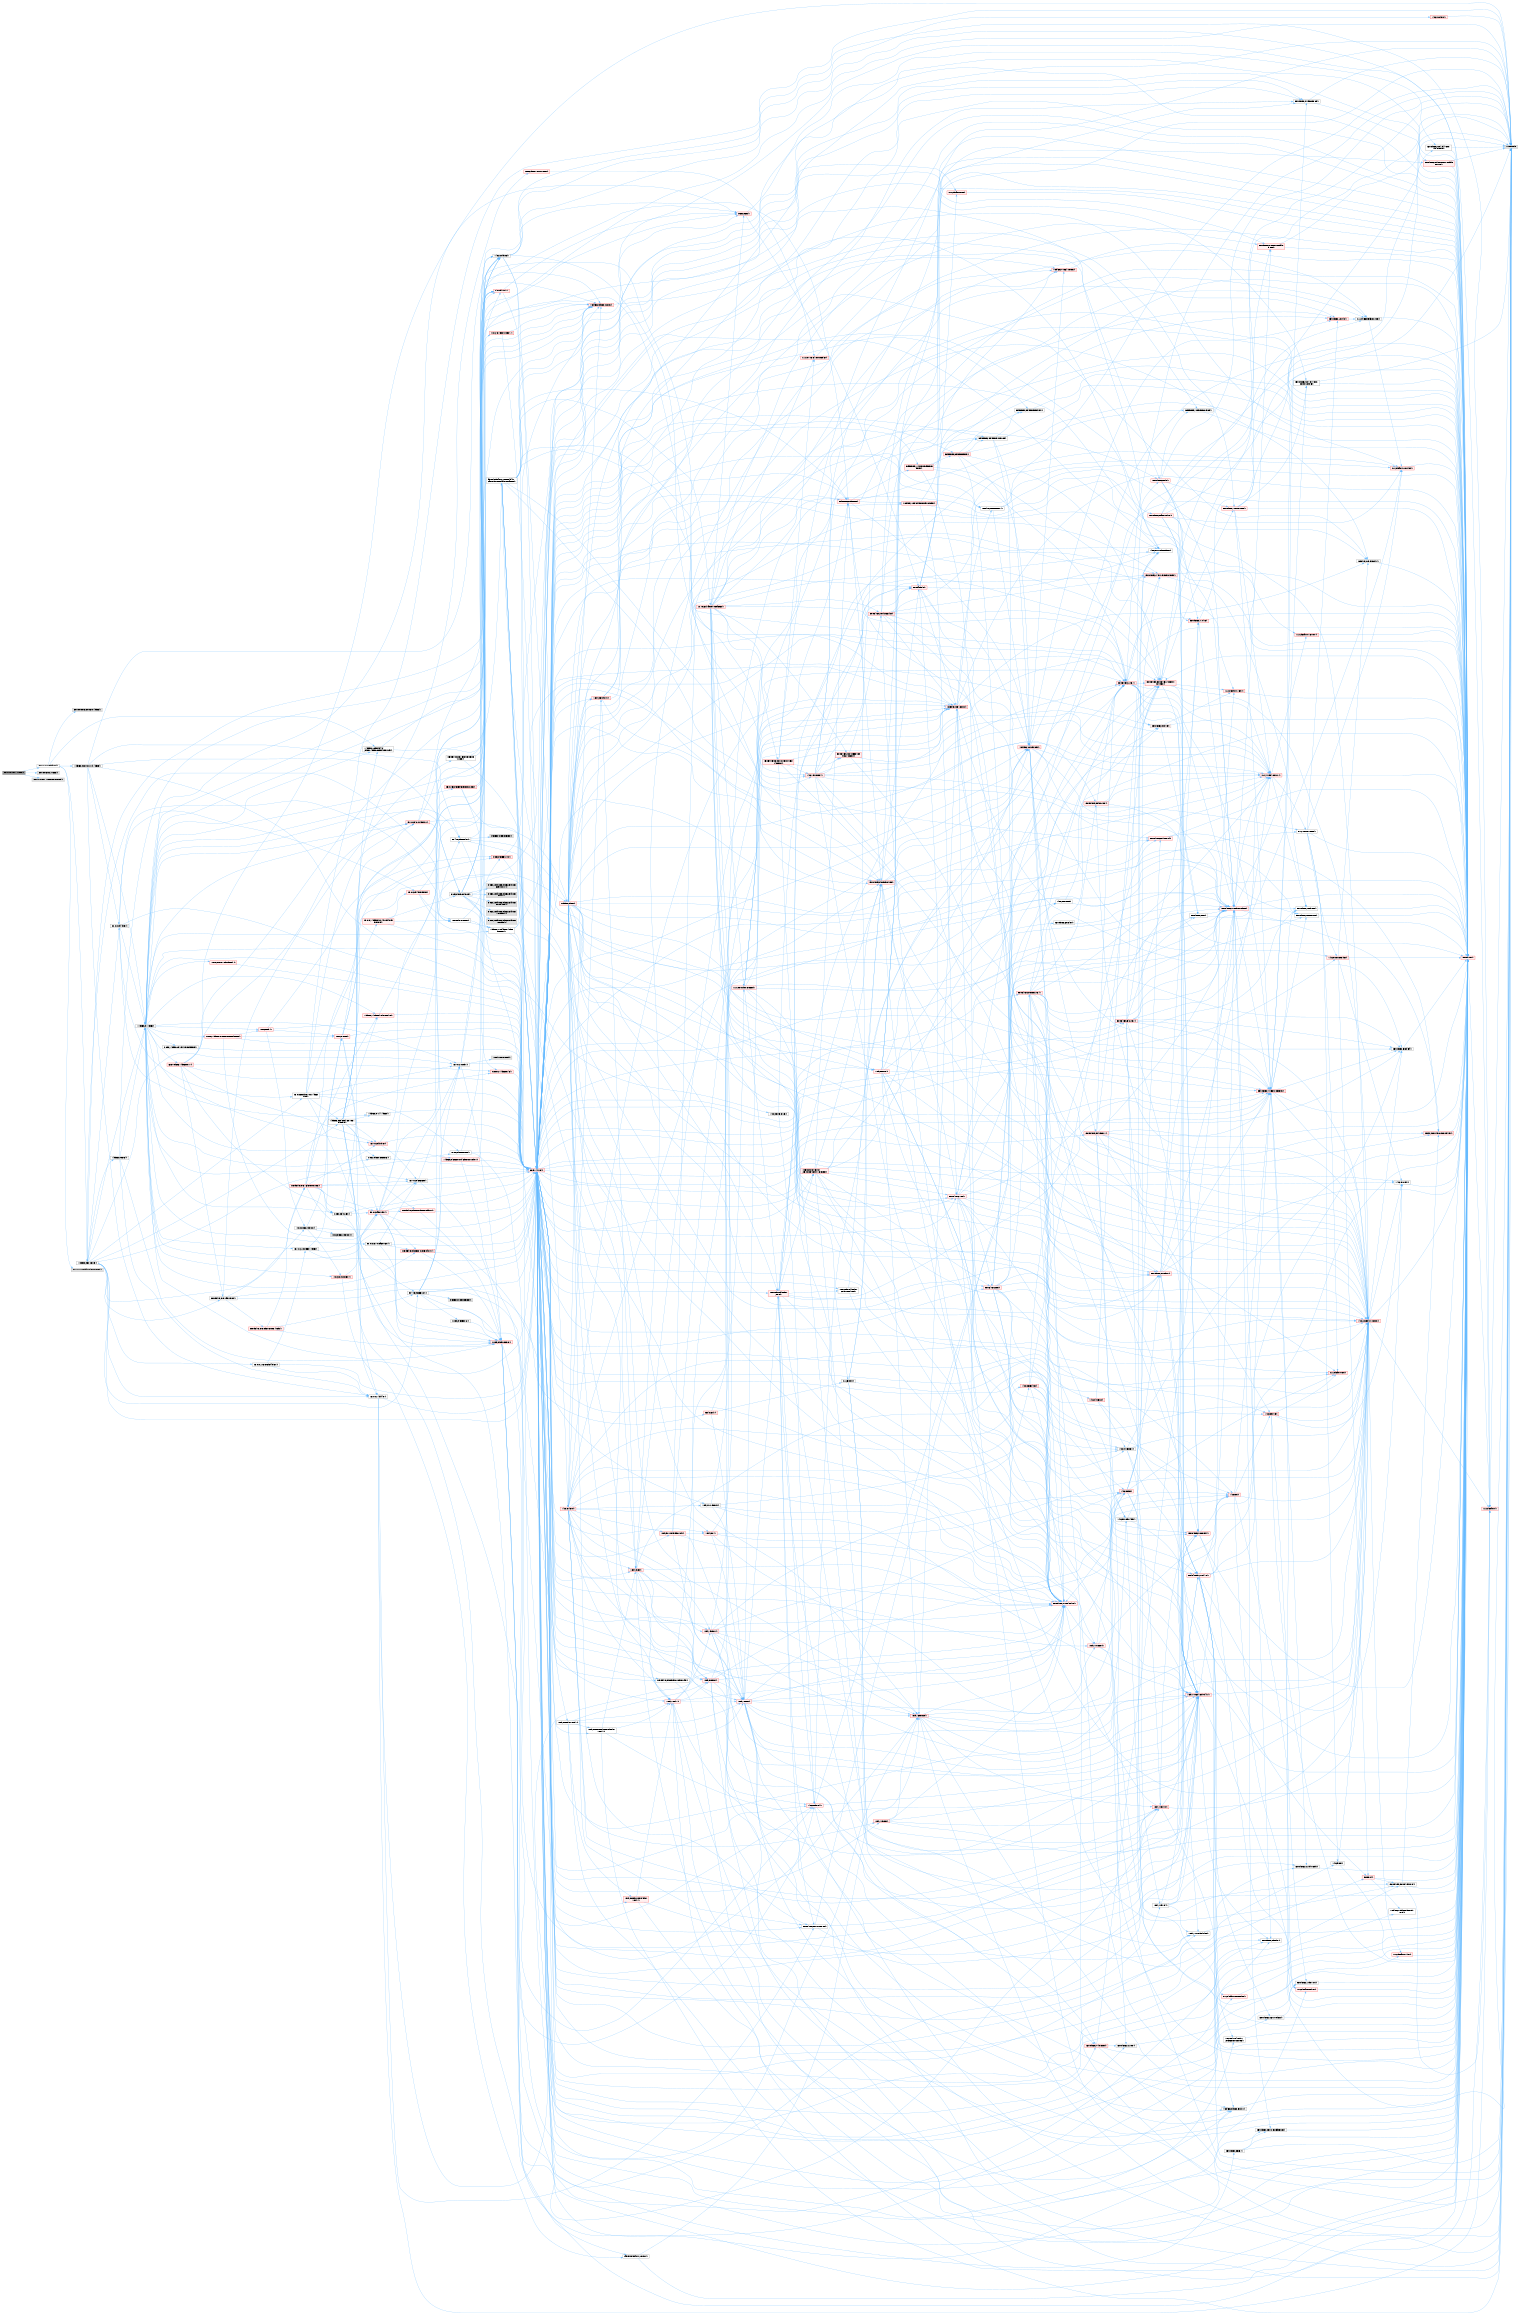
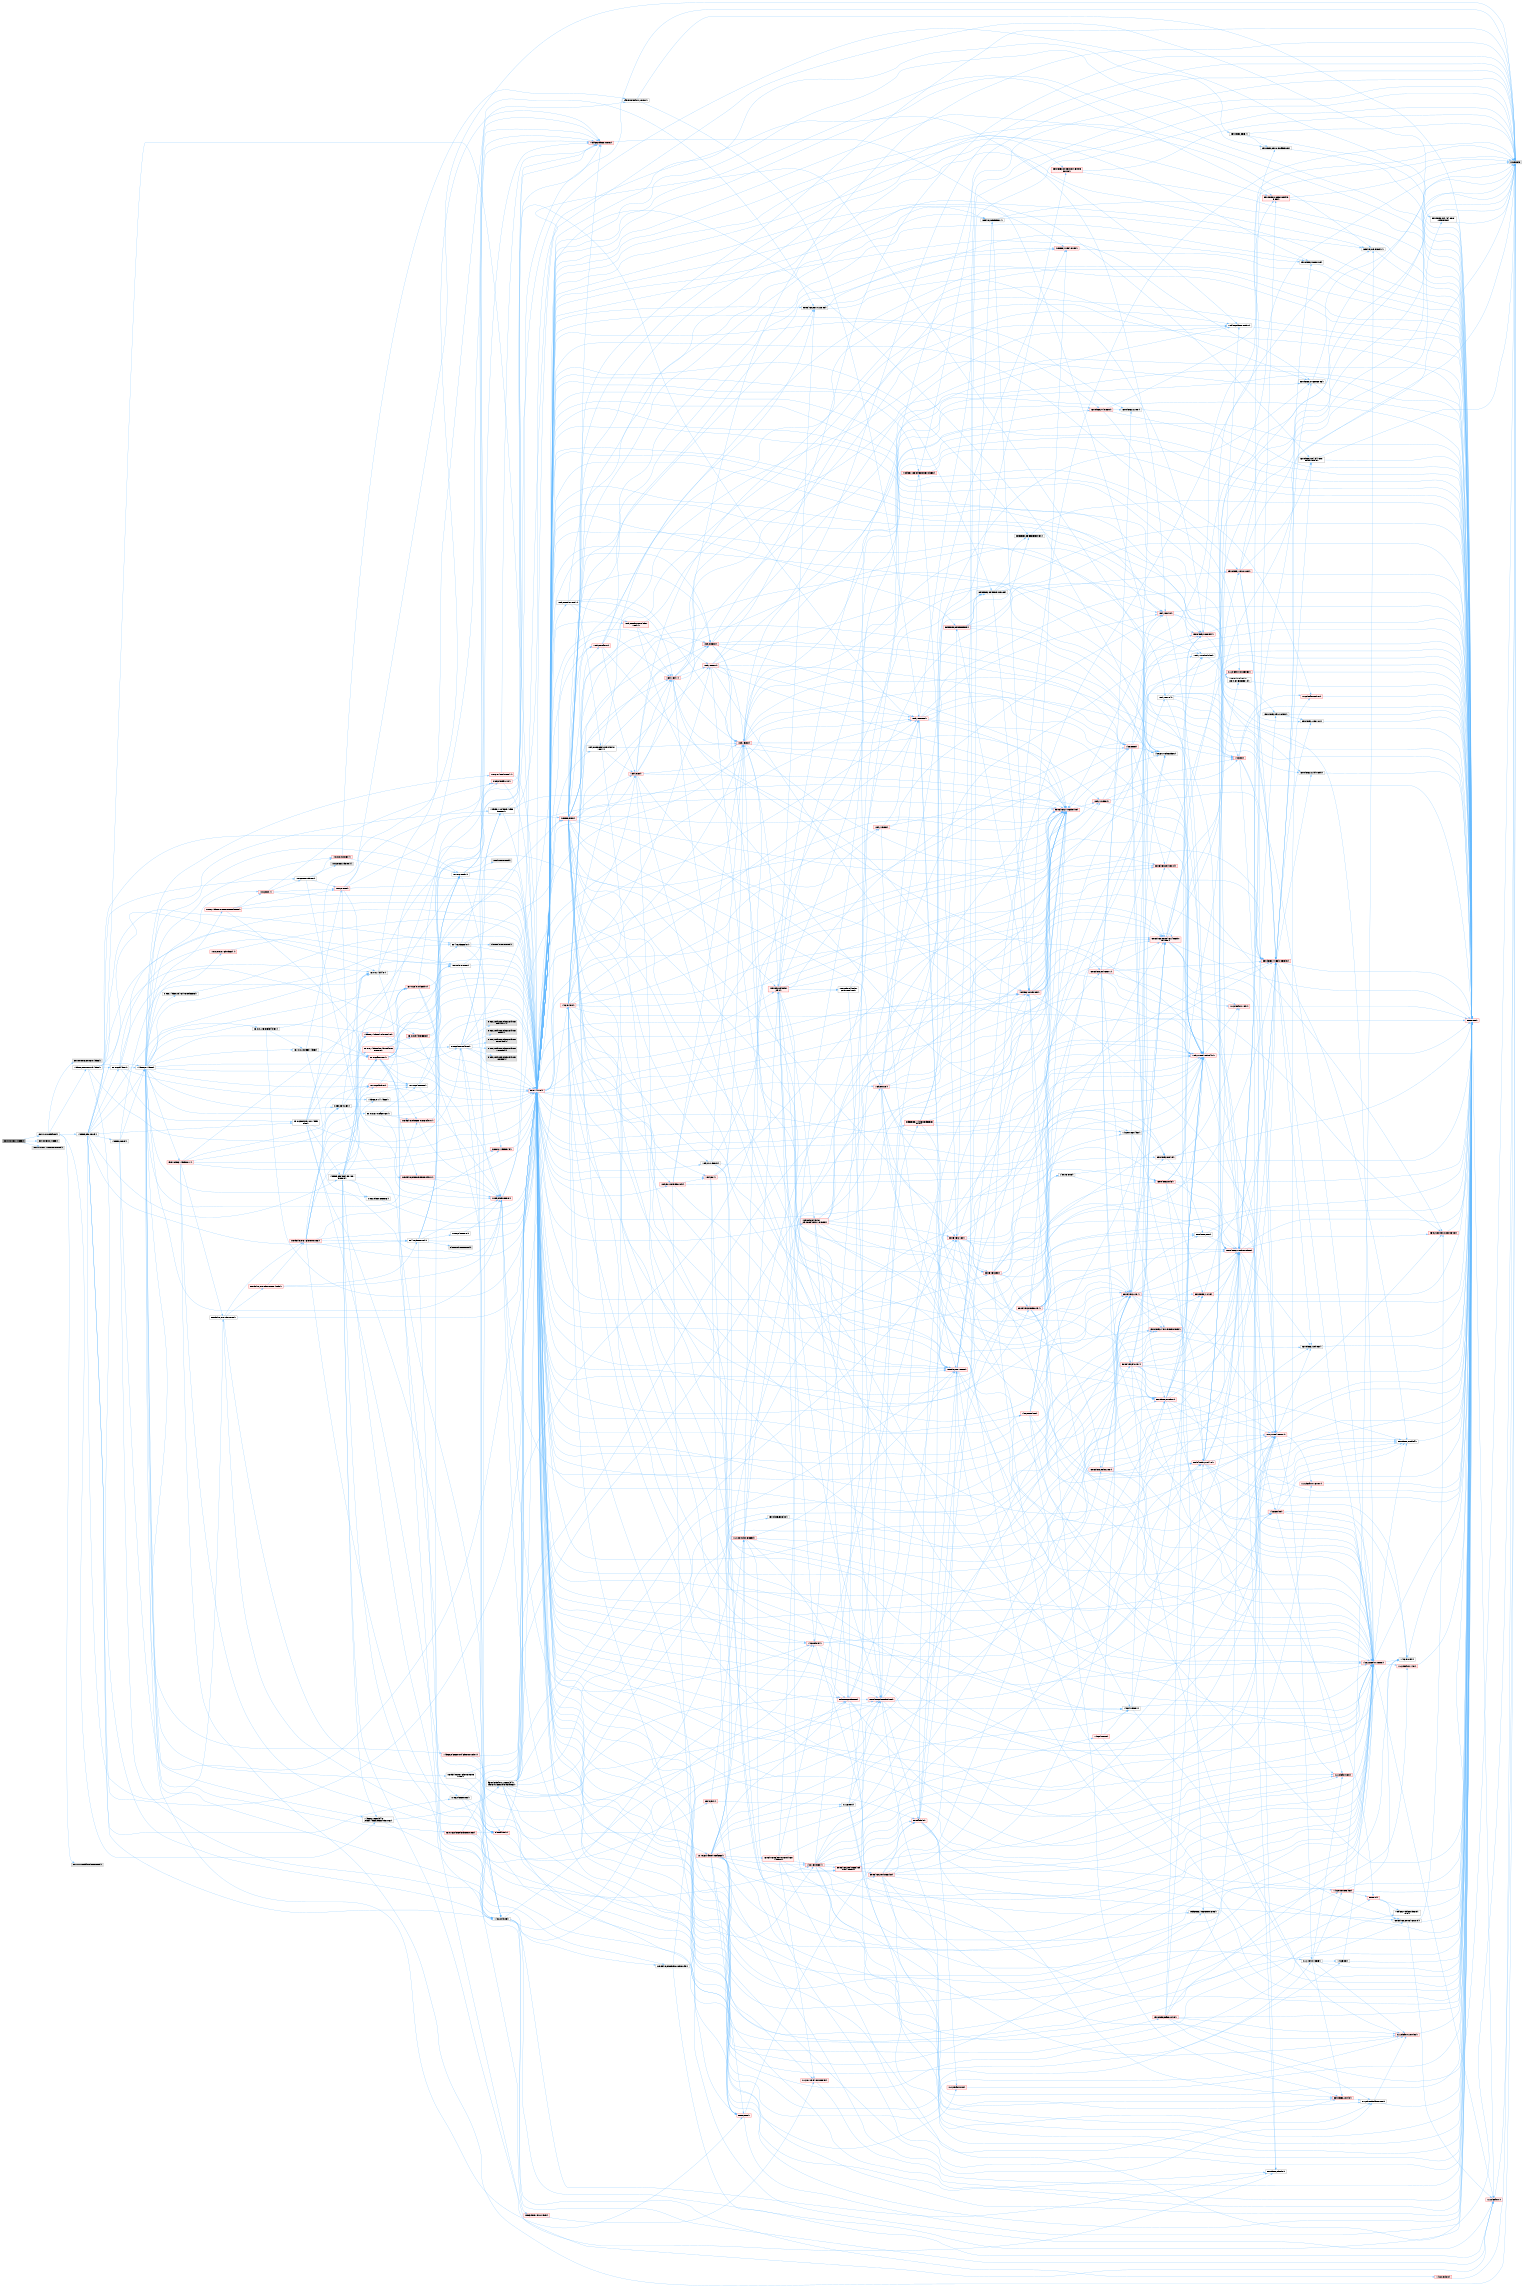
node "Misc/FrameValue.h": removed
node "Internationalization /IDelegateInstance.h": label "Internationalization /IDelegateInstance.h" -> "Internationalization /TextNamespaceFwd.h"
